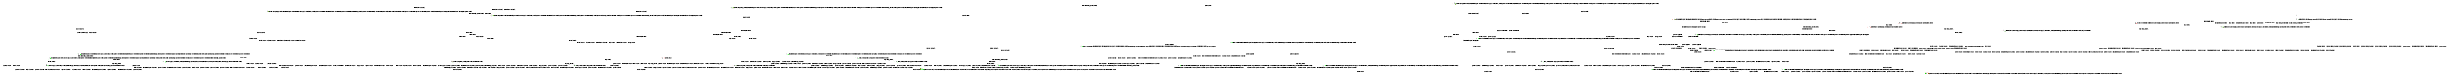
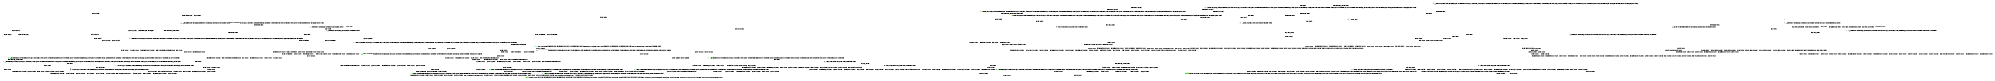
edge "ff" -> "e": now "ff" -> "ii"
